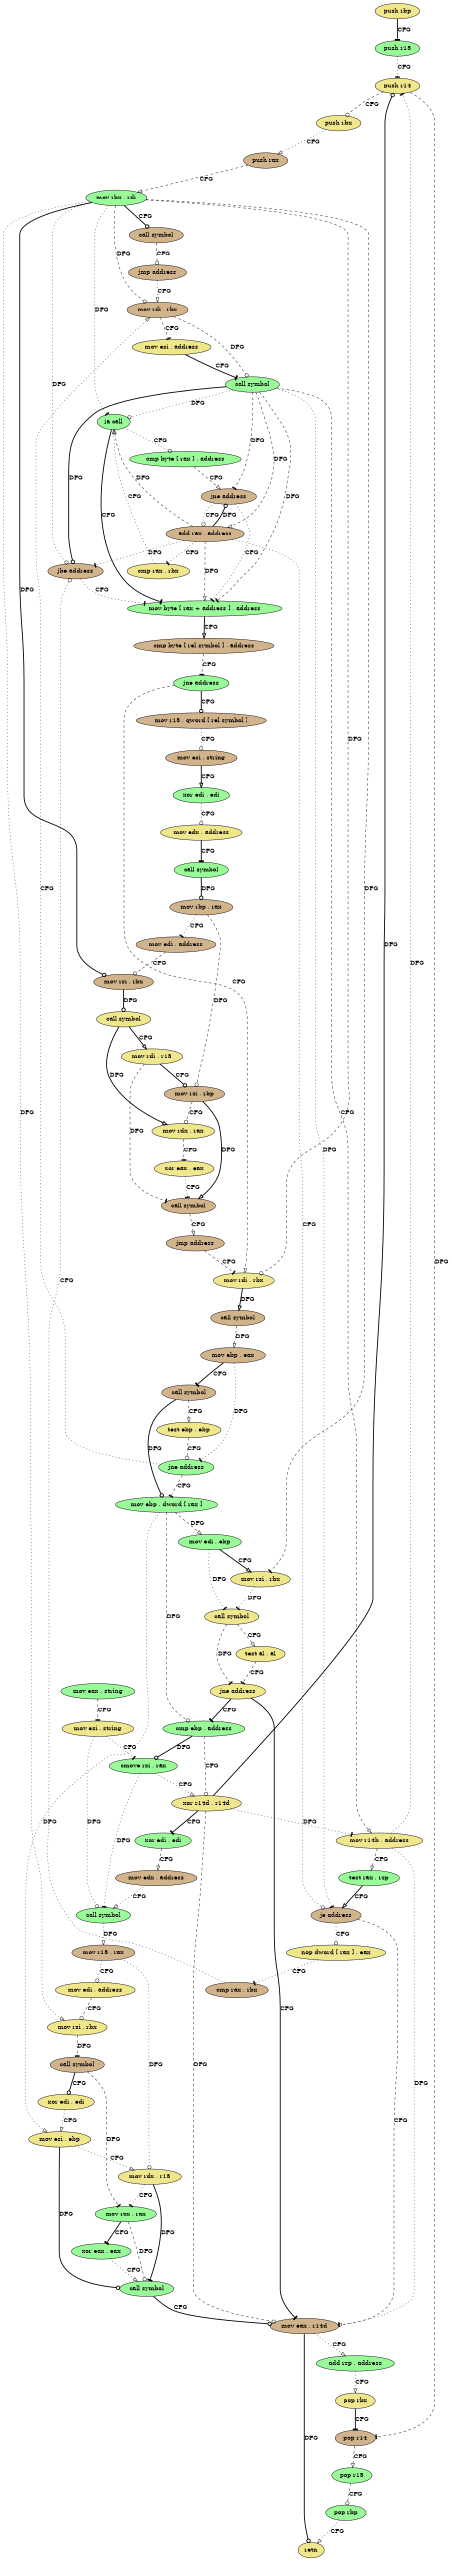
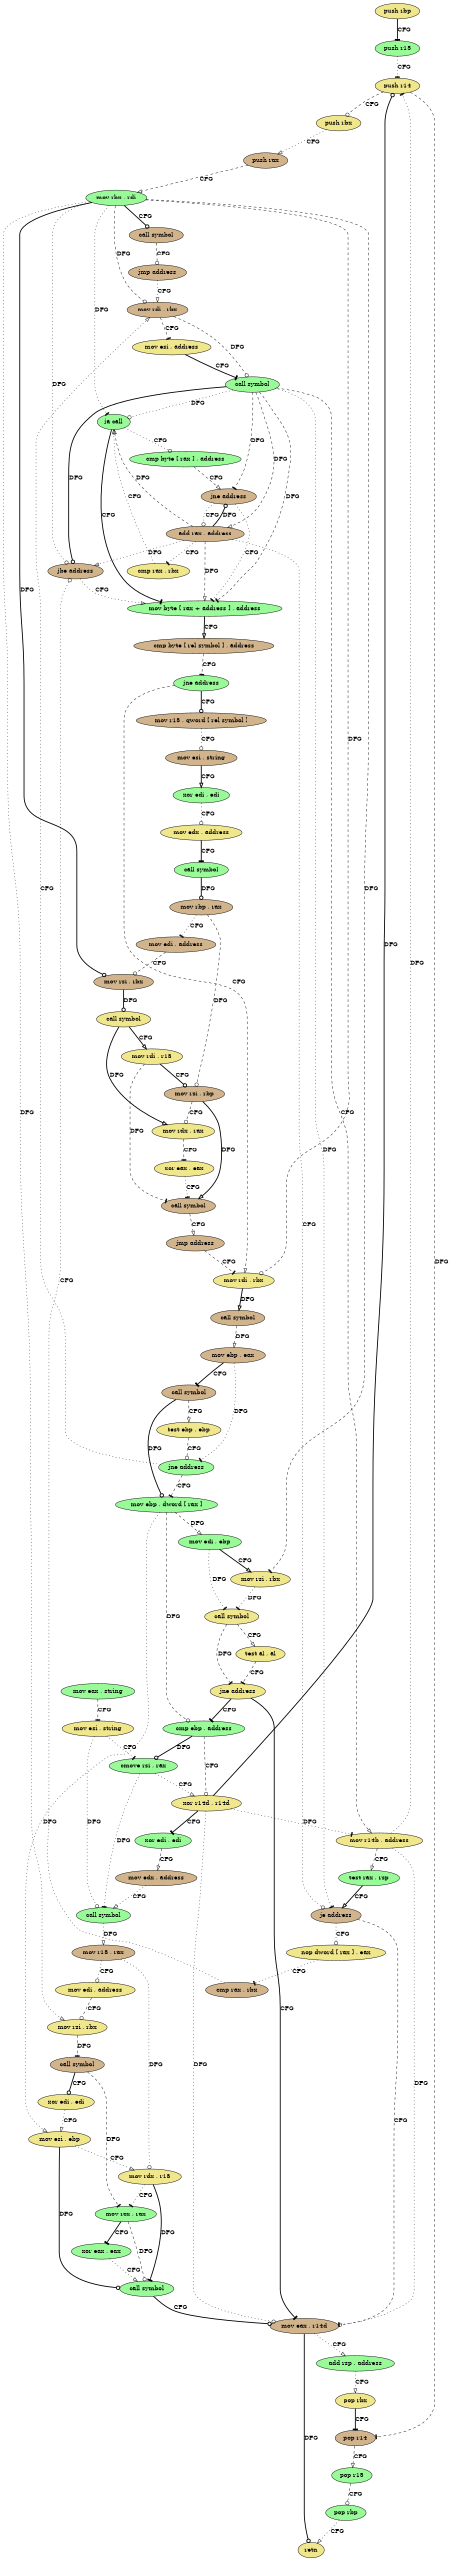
edge "add rax , address" -> "jbe address": arrowhead tee -> onormal
edge "jbe address" -> "mov byte [ rax + address ] , address": arrowhead tee -> onormal
edge "xor r14d , r14d" -> "mov eax , r14d": style dashed -> dotted
